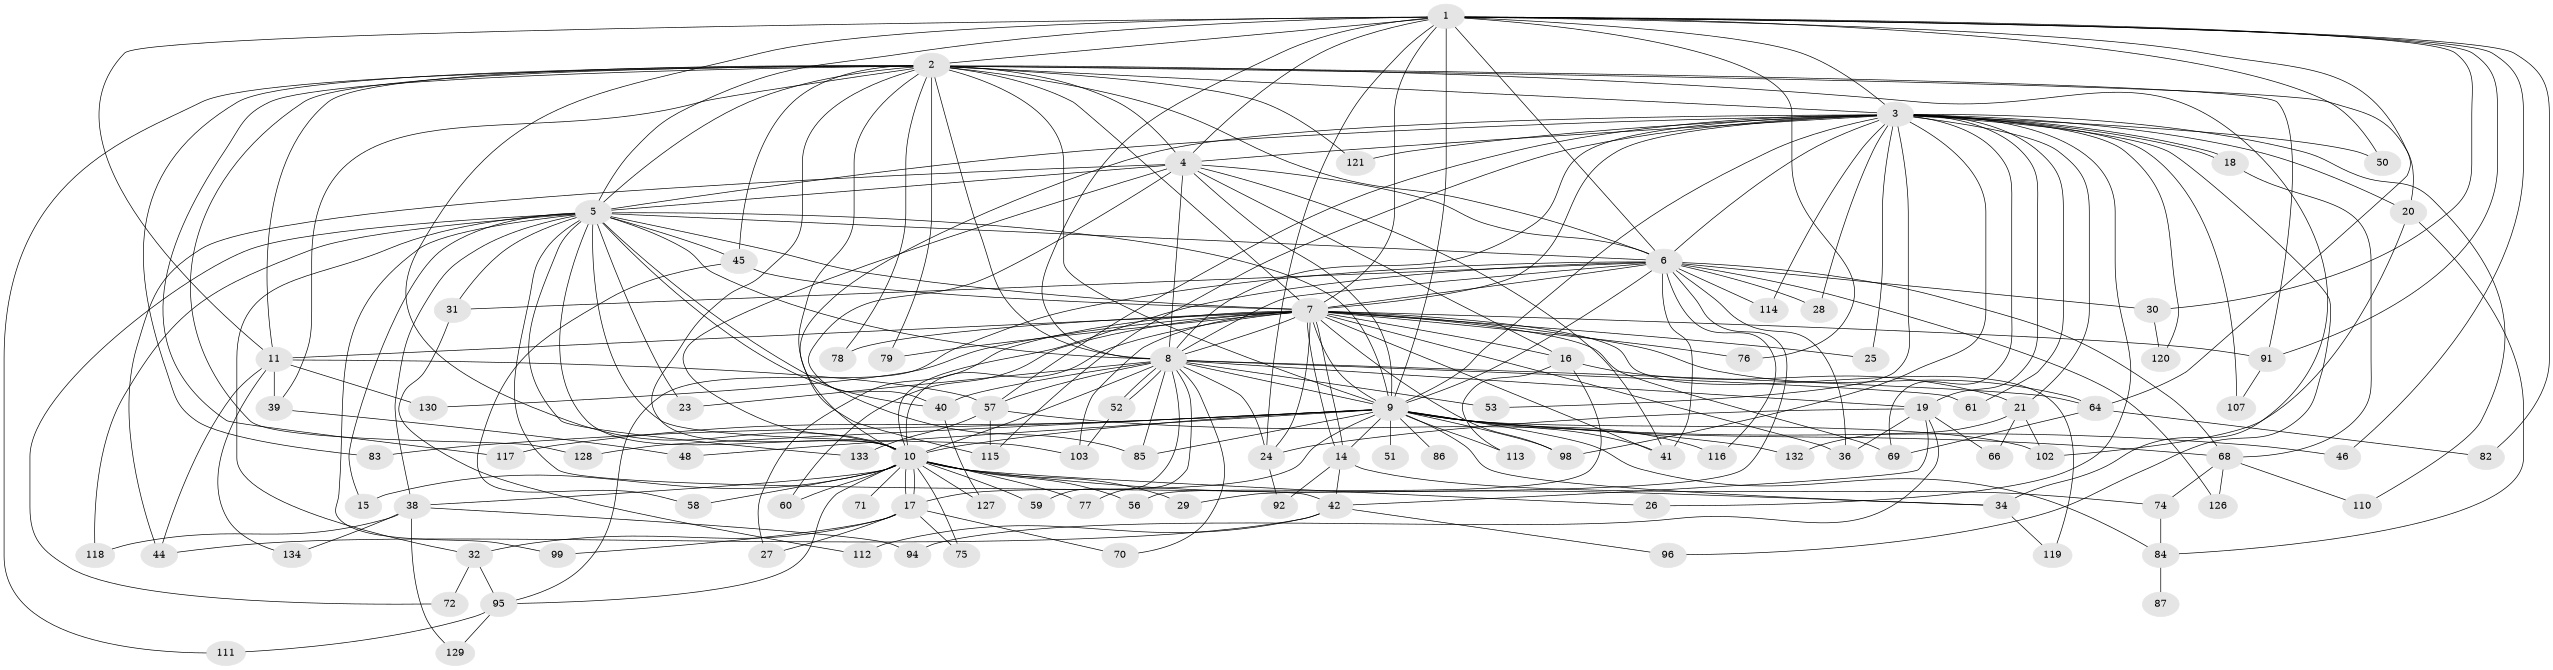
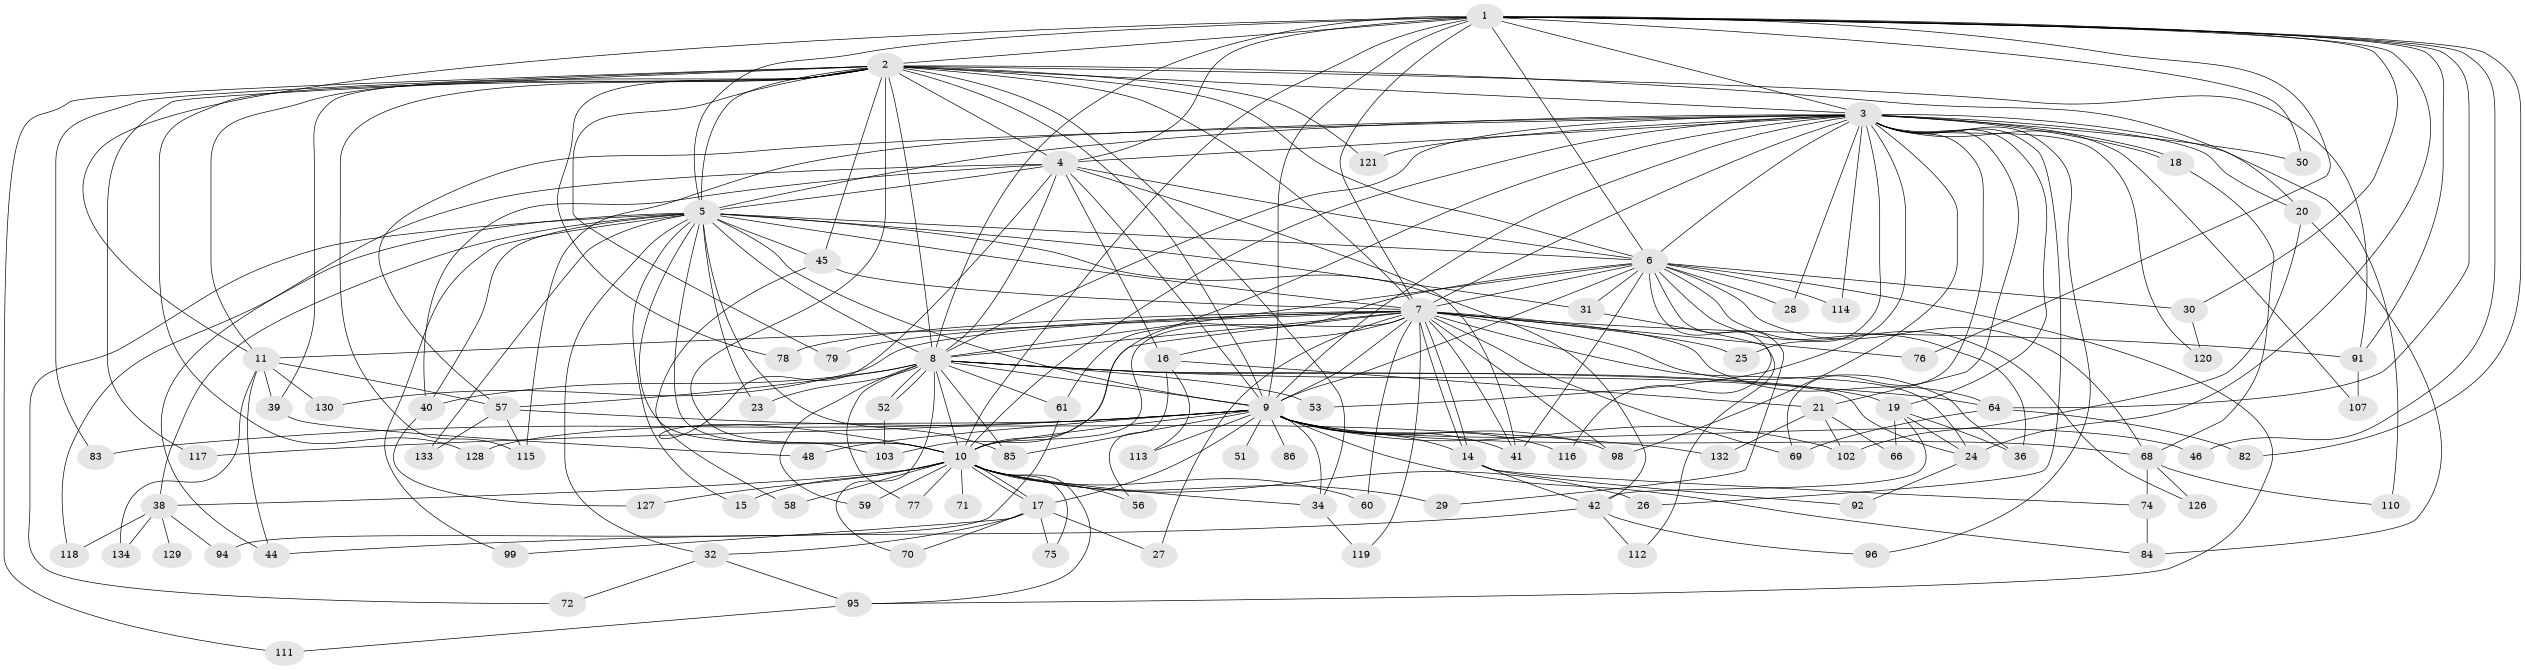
edge "19" -- "94": now "61" -- "94"
node "87": removed
edge "95" -- "129": removed
